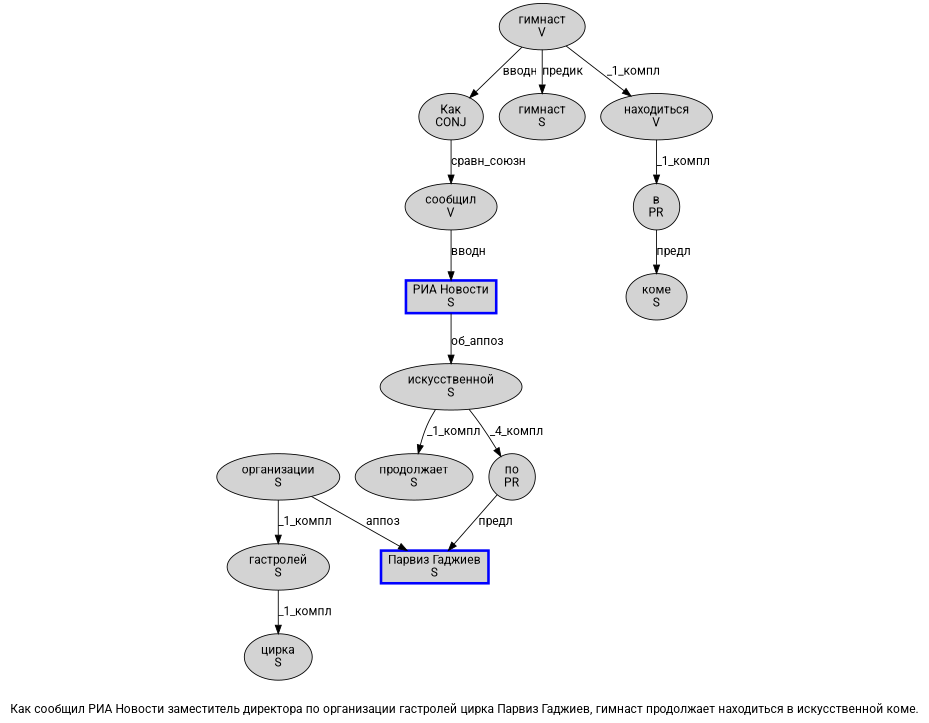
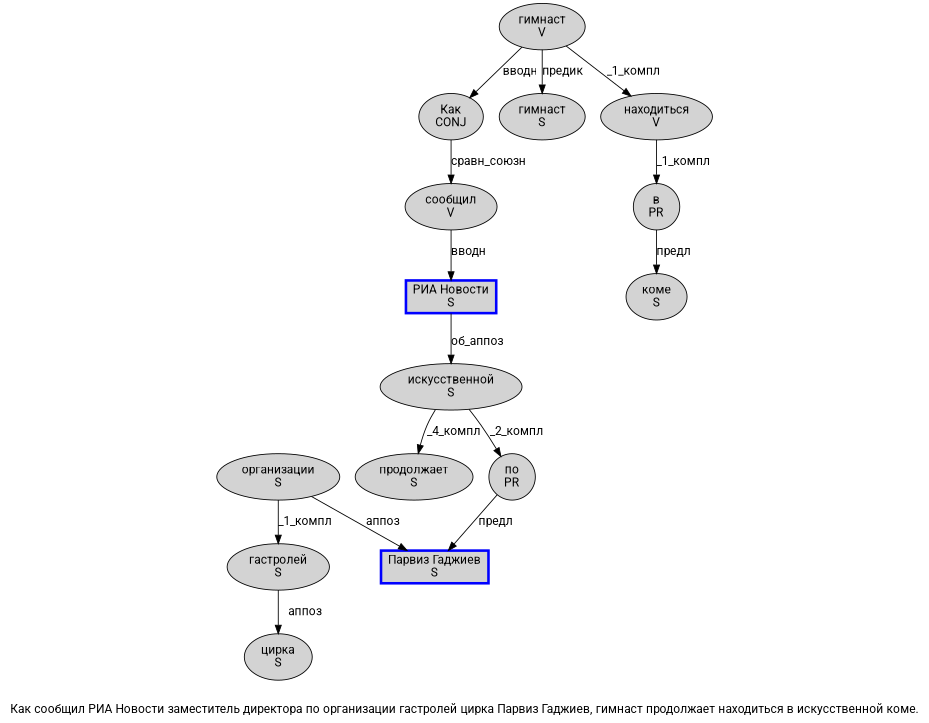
edge "искусственной S" -> "продолжает S": label "_1_компл" -> "_4_компл"
edge "искусственной S" -> "по PR": label "_4_компл" -> "_2_компл"
edge "гастролей S" -> "цирка S": label "_1_компл" -> "аппоз"
